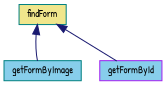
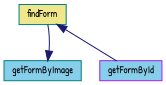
edge "getFormByImage" -> "findForm": reversed
